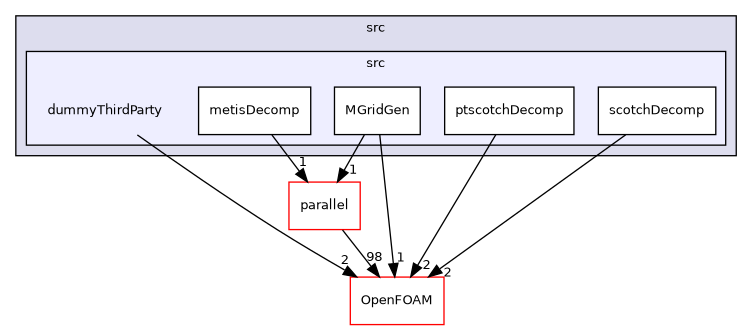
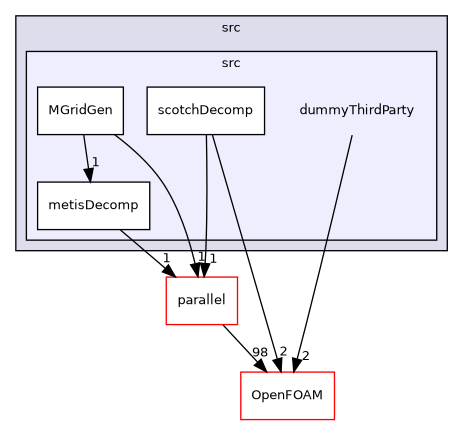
node "ptscotchDecomp": removed
edge "scotchDecomp" -> "parallel": added
edge "MGridGen" -> "OpenFOAM": now "MGridGen" -> "metisDecomp"
